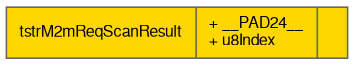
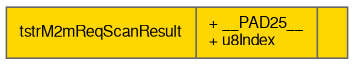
node "tstrM2mReqScanResult": text "+ __PAD24__" -> "+ __PAD25__"
